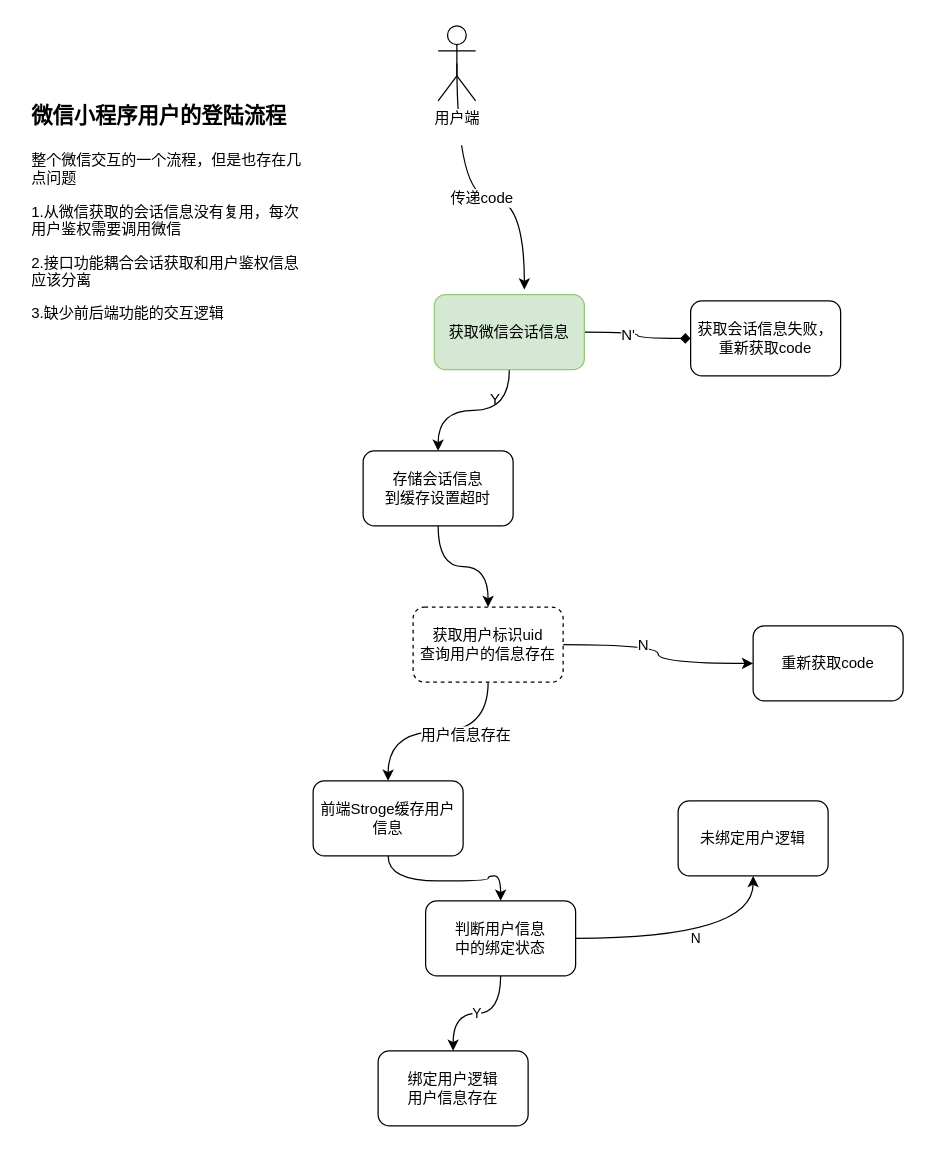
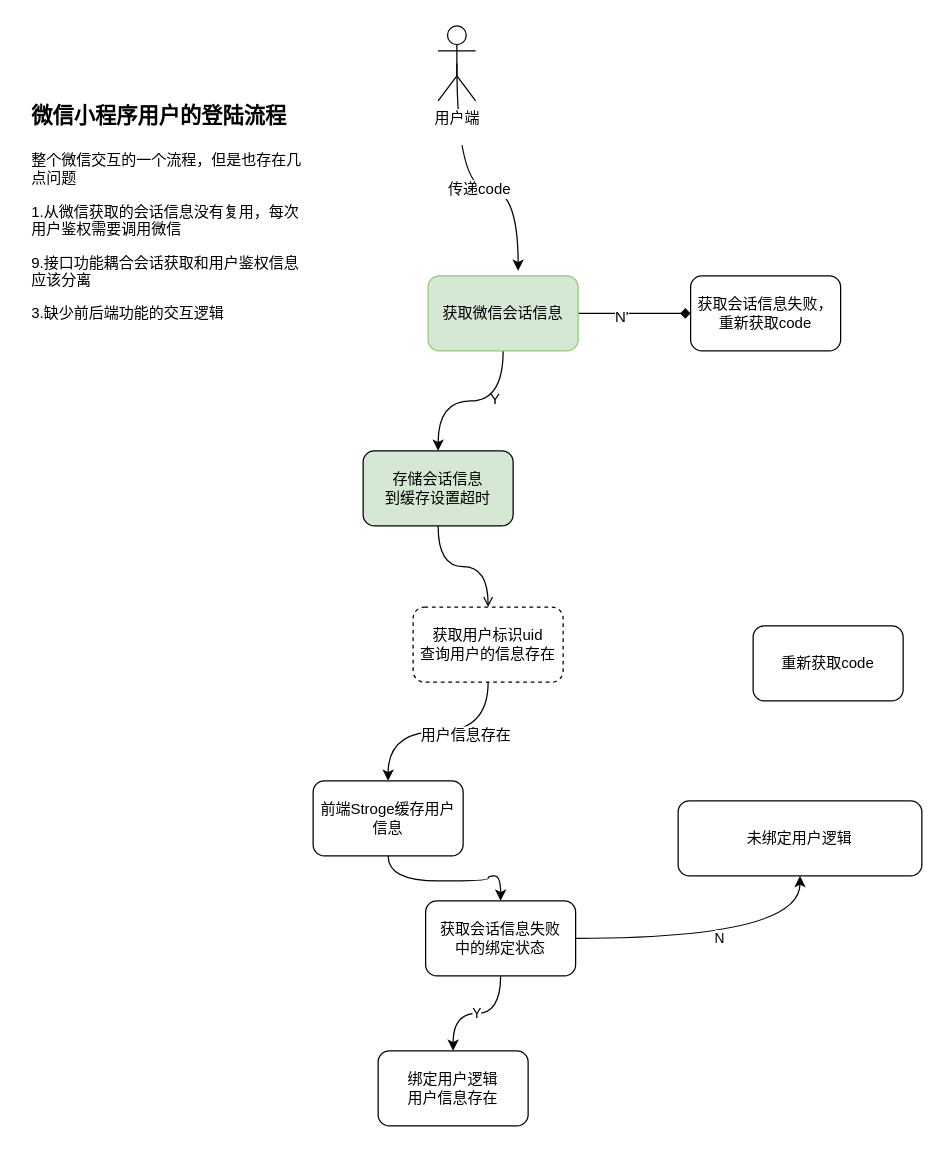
node "微信小程序用户的登陆流程整个微信交互的一个流程，但是也存在几点问题 1.从微信获取的会话信息没有复用，每次用户鉴权需要调用微信 2.接口功能耦合会话获取和用户鉴权信息应该分离 3.缺少前后端功能的交互逻辑": label "微信小程序用户的登陆流程整个微信交互的一个流程，但是也存在几点问题 1.从微信获取的会话信息没有复用，每次用户鉴权需要调用微信 2.接口功能耦合会话获取和用户鉴权信息应该分离 3.缺少前后端功能的交互逻辑" -> "微信小程序用户的登陆流程整个微信交互的一个流程，但是也存在几点问题 1.从微信获取的会话信息没有复用，每次用户鉴权需要调用微信 9.接口功能耦合会话获取和用户鉴权信息应该分离 3.缺少前后端功能的交互逻辑"
node "获取微信会话信息": moved (509, 332) -> (503, 313)
node "获取会话信息失败，重新获取code": moved (766, 338) -> (766, 313)
node "存储会话信息 到缓存设置超时": fillcolor #ffffff -> #d5e8d4
edge "存储会话信息 到缓存设置超时" -> "获取用户标识uid 查询用户的信息存在": arrowhead classic -> open
edge "获取用户标识uid 查询用户的信息存在" -> "重新获取code": removed, label "N"
node "未绑定用户逻辑": size 150x75 -> 244x75
node "判断用户信息 中的绑定状态": label "判断用户信息 中的绑定状态" -> "获取会话信息失败 中的绑定状态"
